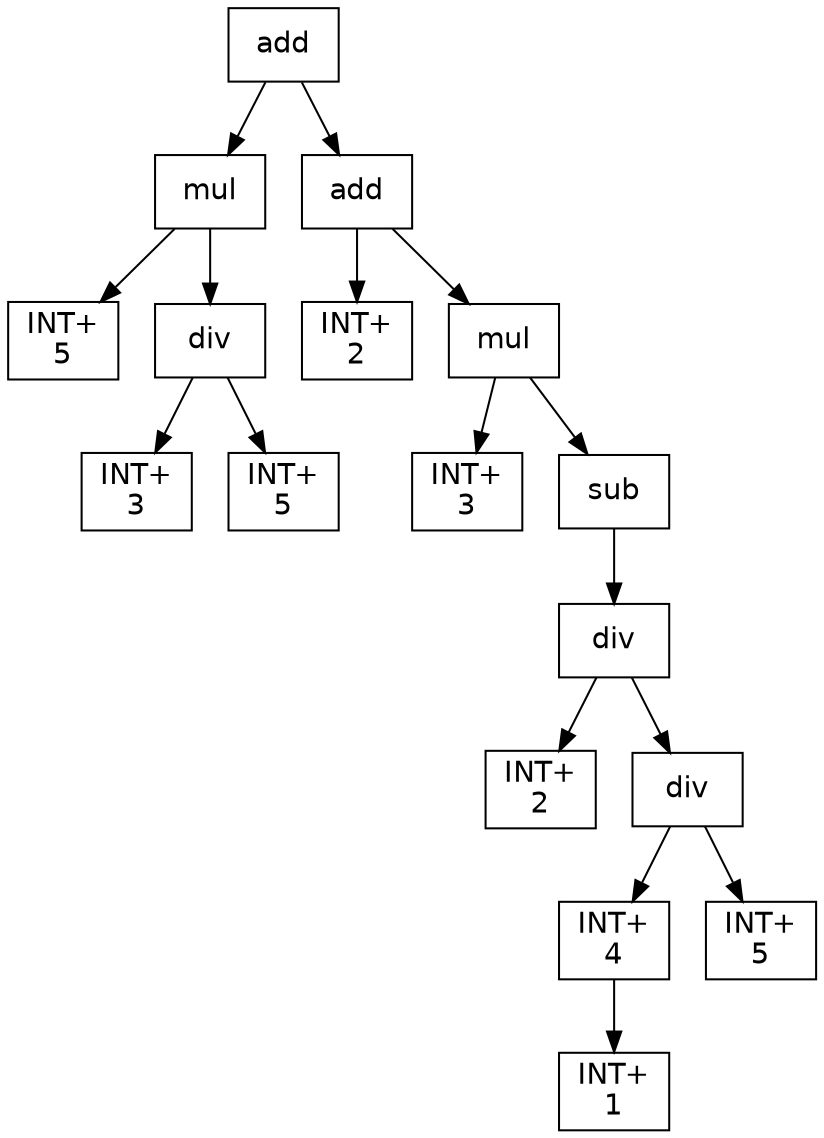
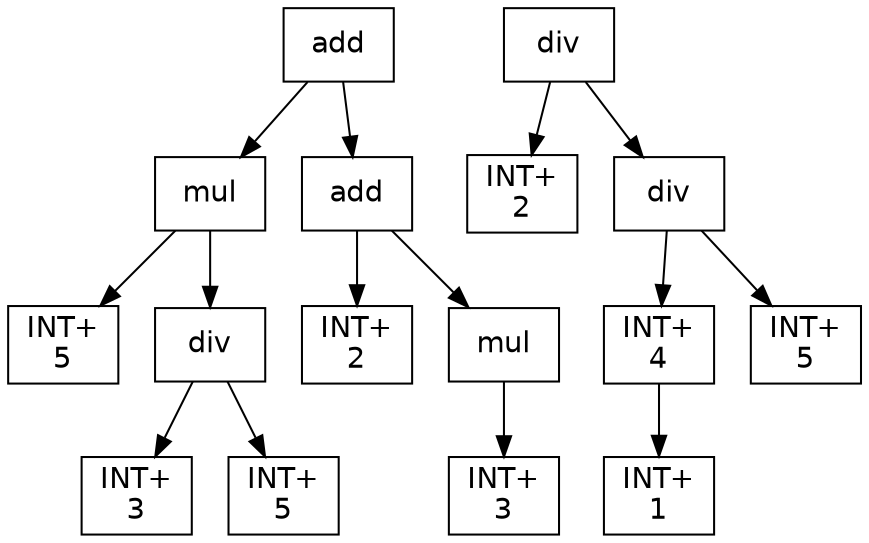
node "sub": removed
